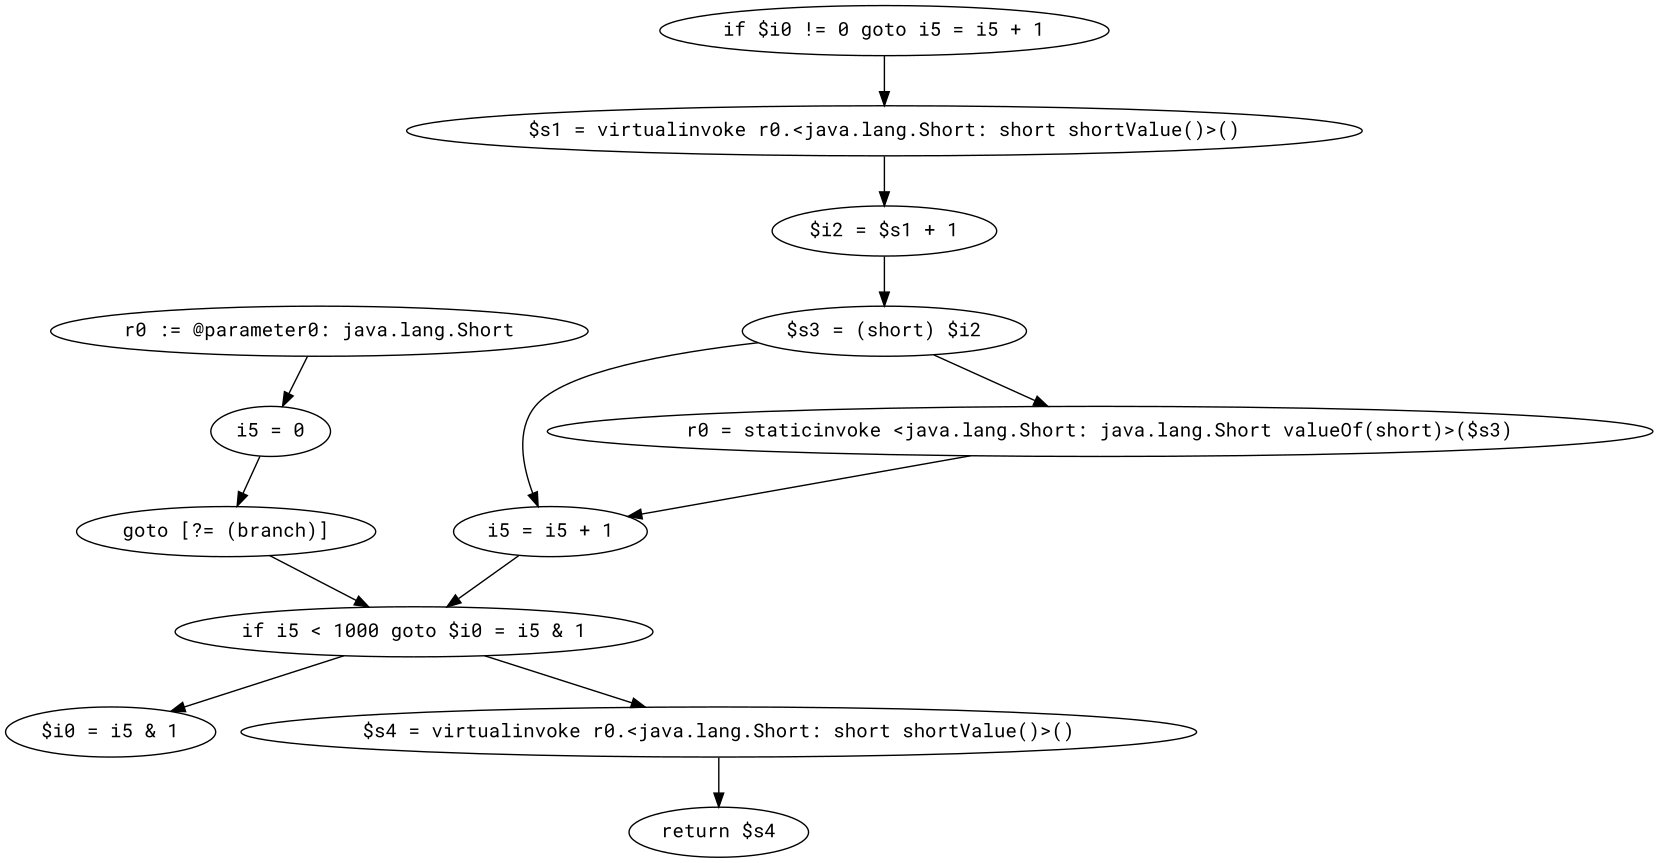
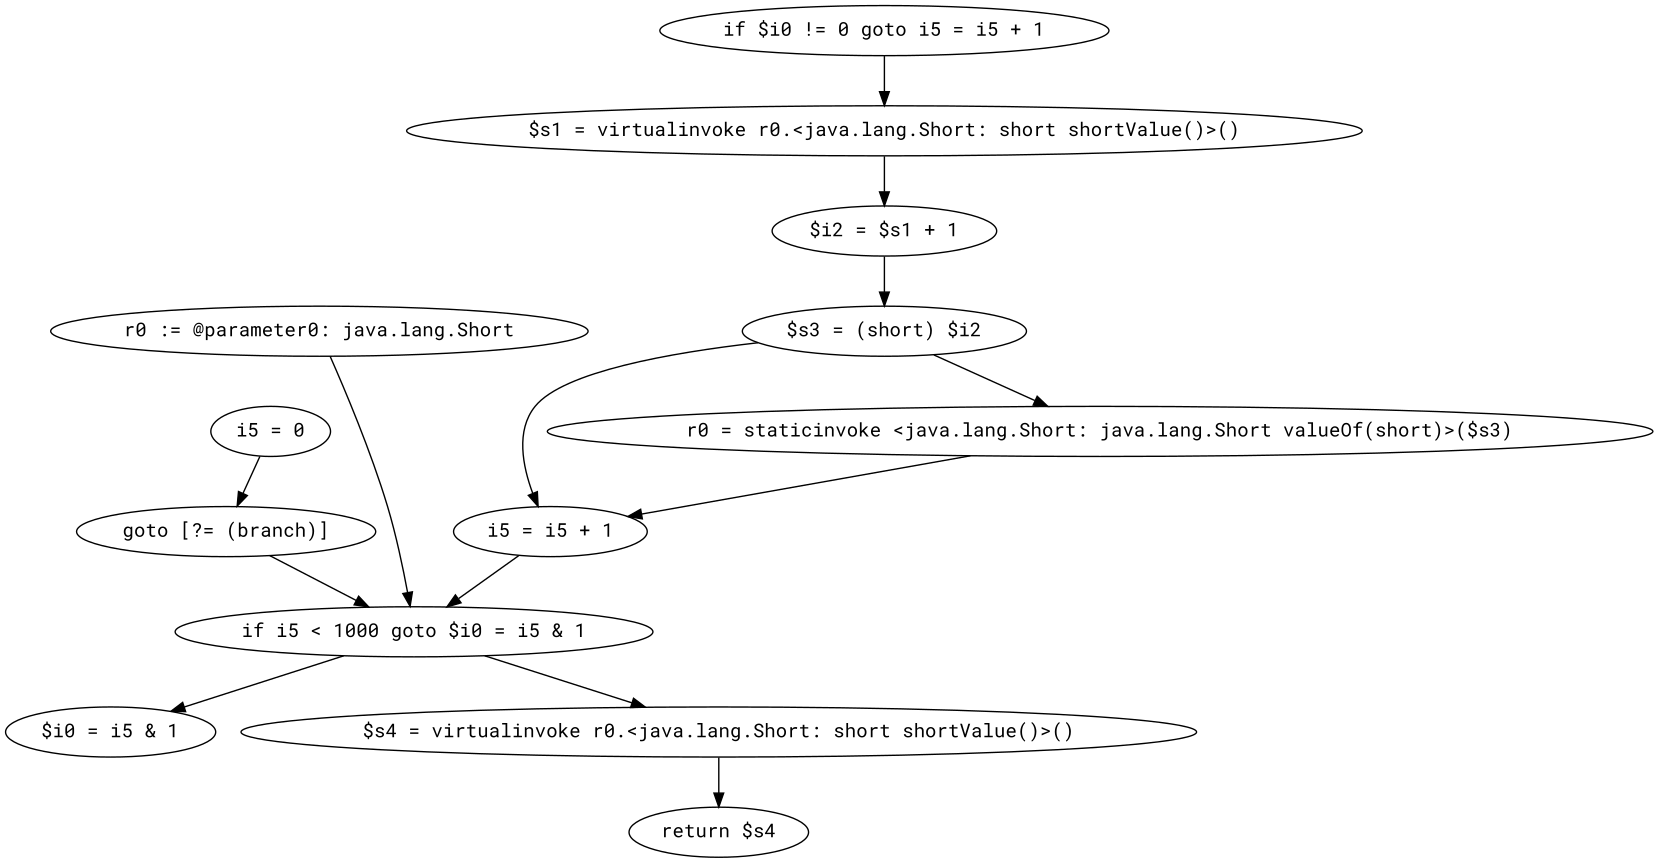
edge "r0 := @parameter0: java.lang.Short" -> "i5 = 0": now "r0 := @parameter0: java.lang.Short" -> "if i5 < 1000 goto $i0 = i5 & 1"
